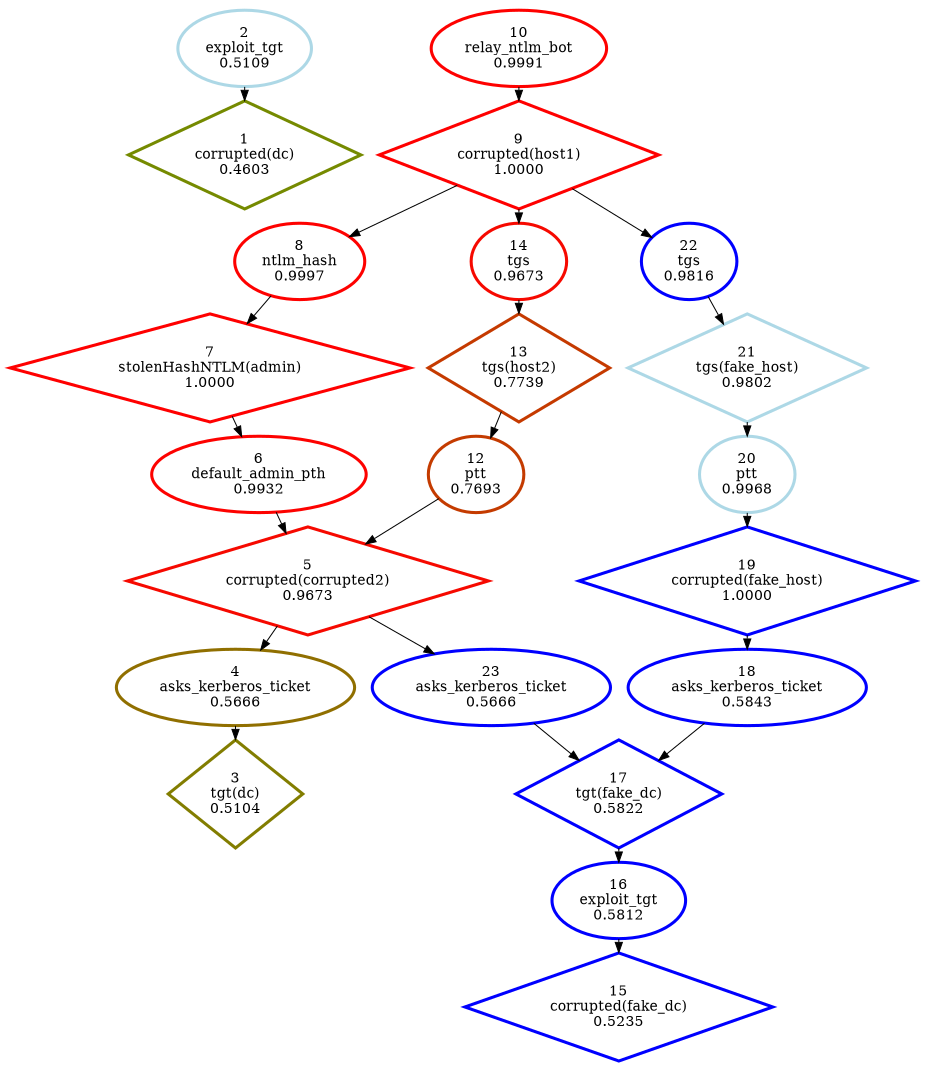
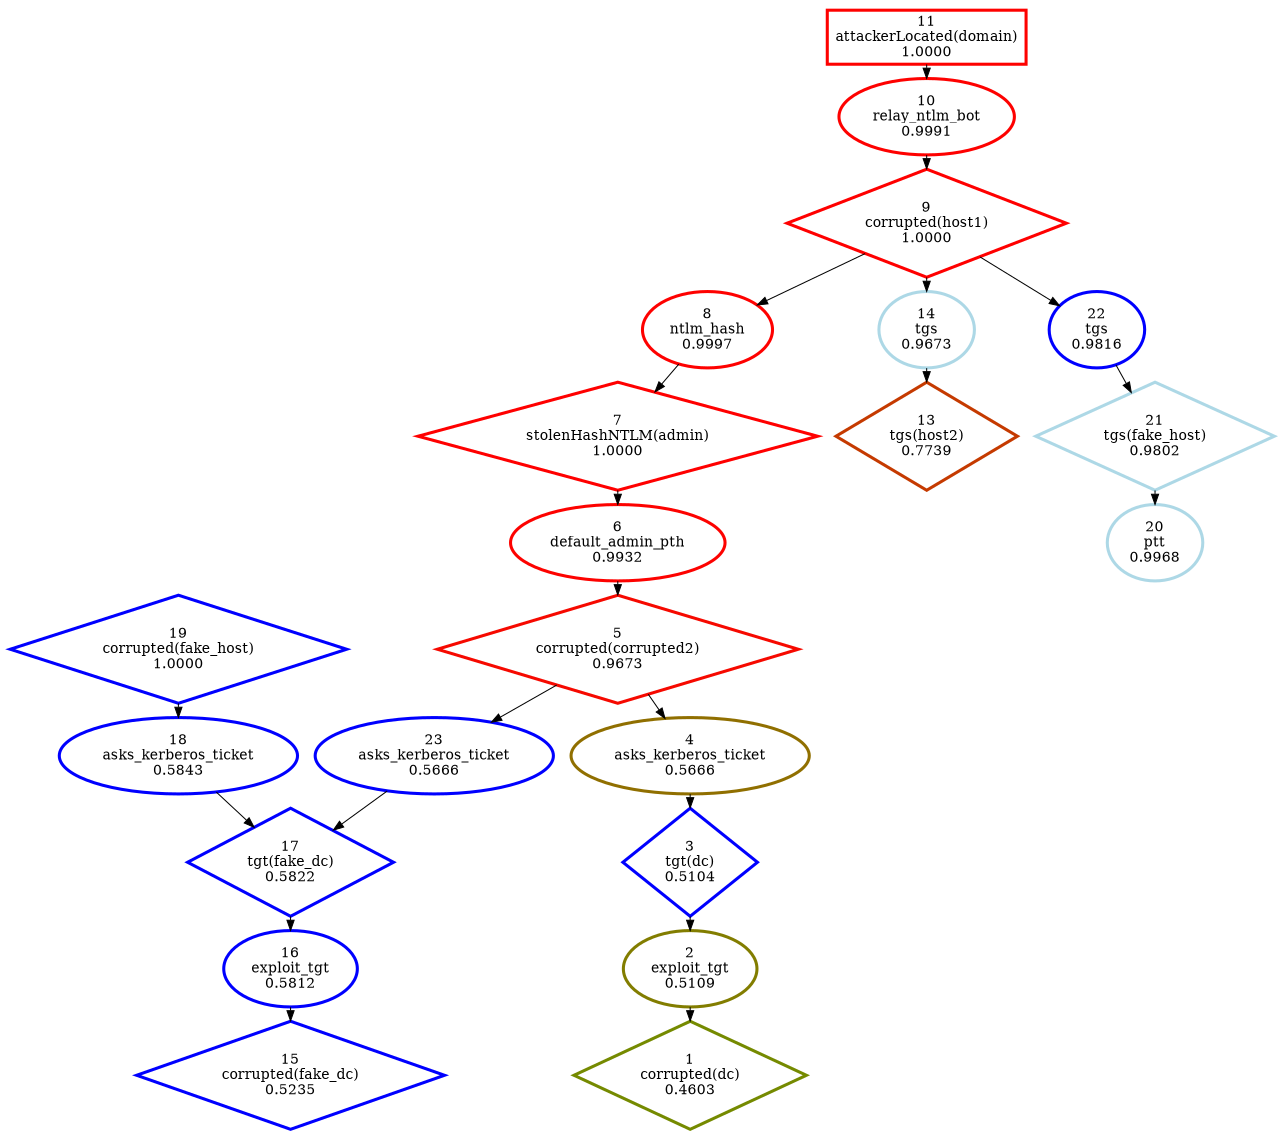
node "11 attackerLocated(domain) 1.0000": added
node "2 exploit_tgt 0.5109": color lightblue -> #827d00
node "14 tgs 0.9673": color #f60900 -> lightblue
node "12 ptt 0.7693": removed
edge "20 ptt 0.9968" -> "19 corrupted(fake_host) 1.0000": removed
node "3 tgt(dc) 0.5104": color #827d00 -> blue
edge "3 tgt(dc) 0.5104" -> "2 exploit_tgt 0.5109": added
